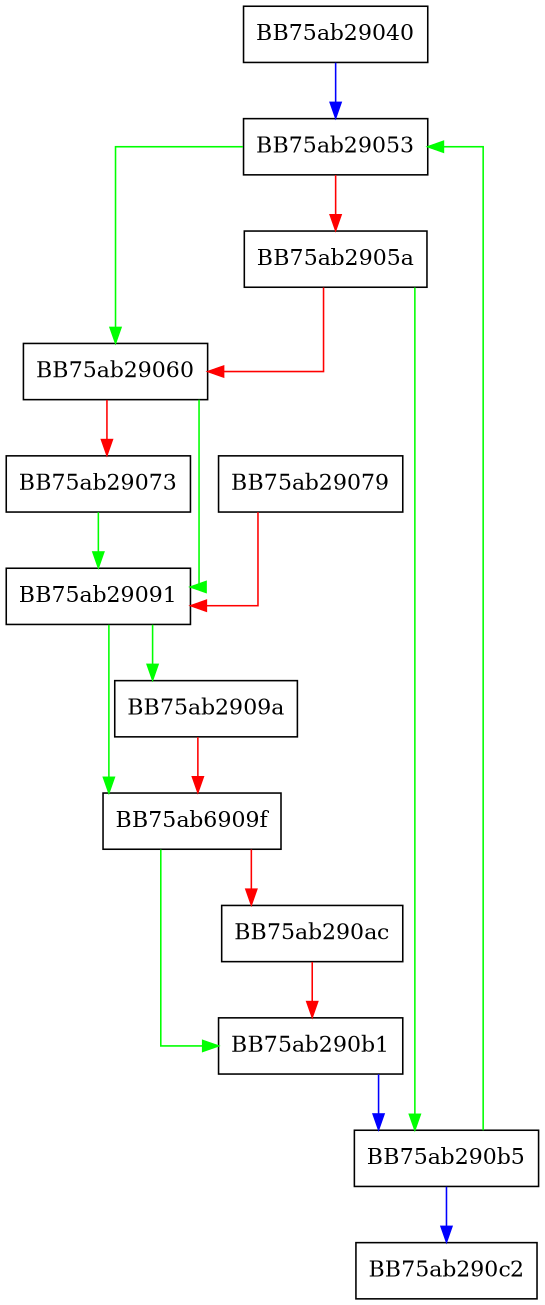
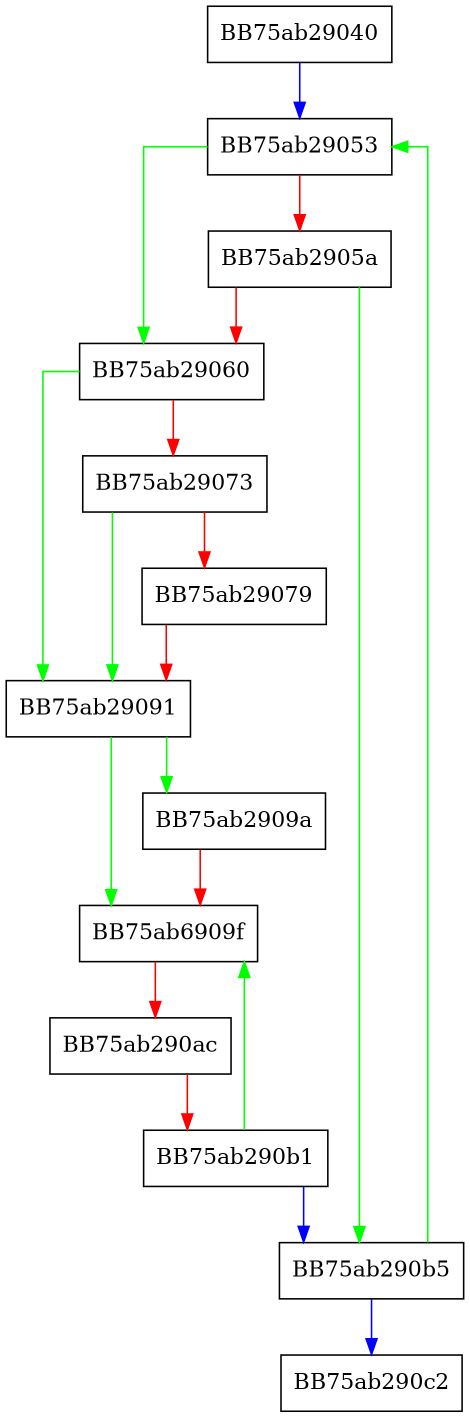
edge "BB75ab29073" -> "BB75ab29079": added
edge "BB75ab6909f" -> "BB75ab290b1": reversed
